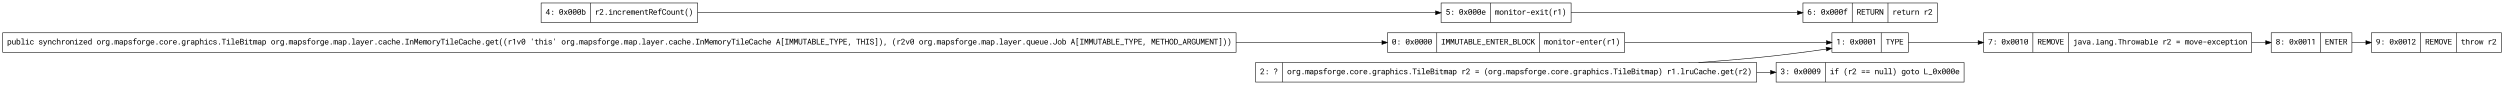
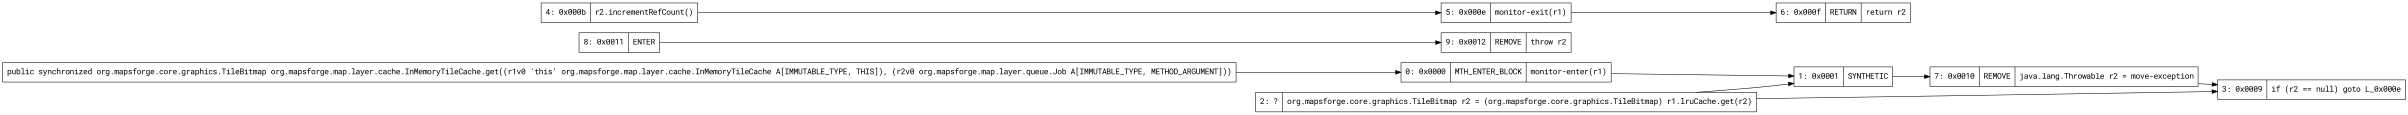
node "0: 0x0000": text "IMMUTABLE_ENTER_BLOCK" -> "MTH_ENTER_BLOCK"
node "1: 0x0001": text "TYPE" -> "SYNTHETIC"
edge "7: 0x0010" -> "8: 0x0011": now "7: 0x0010" -> "3: 0x0009"
